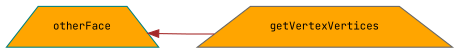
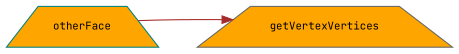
edge "getVertexVertices" -> "otherFace": reversed
